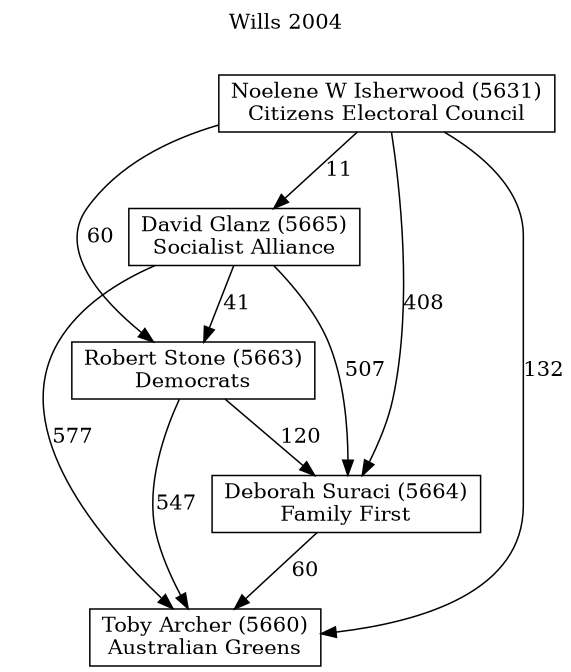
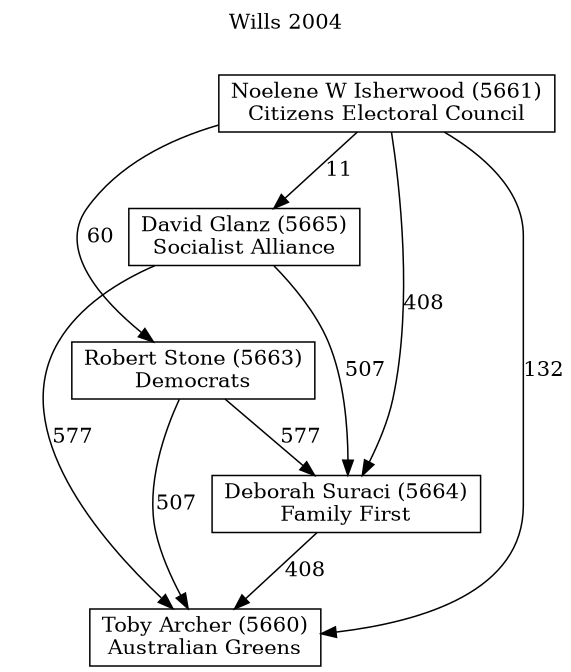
node "Noelene W Isherwood (5631) Citizens Electoral Council": label "Noelene W Isherwood (5631) Citizens Electoral Council" -> "Noelene W Isherwood (5661) Citizens Electoral Council"
edge "David Glanz (5665) Socialist Alliance" -> "Robert Stone (5663) Democrats": removed, label "41"
edge "Robert Stone (5663) Democrats" -> "Deborah Suraci (5664) Family First": label "120" -> "577"
edge "Robert Stone (5663) Democrats" -> "Toby Archer (5660) Australian Greens": label "547" -> "507"
edge "Deborah Suraci (5664) Family First" -> "Toby Archer (5660) Australian Greens": label "60" -> "408"
